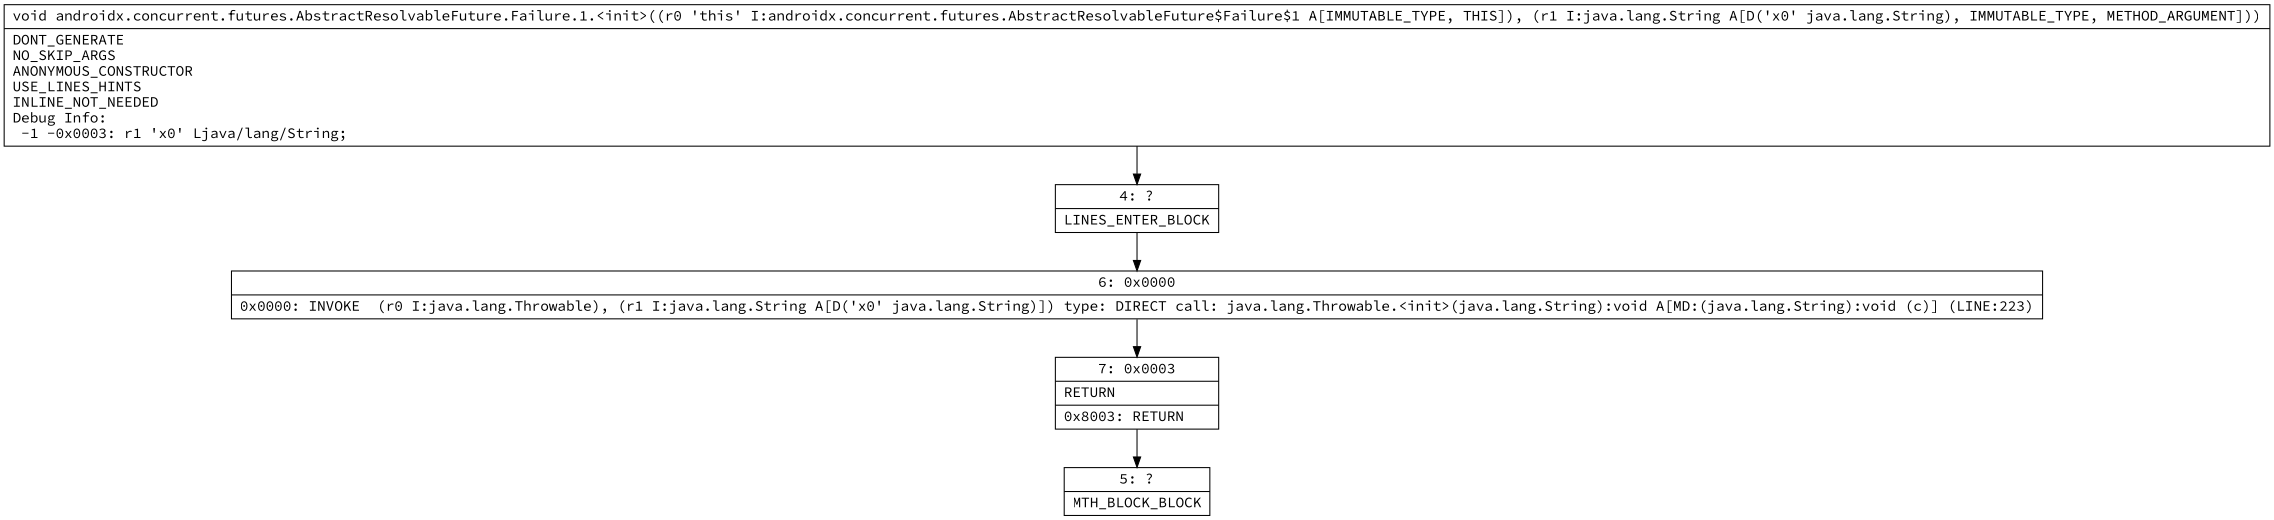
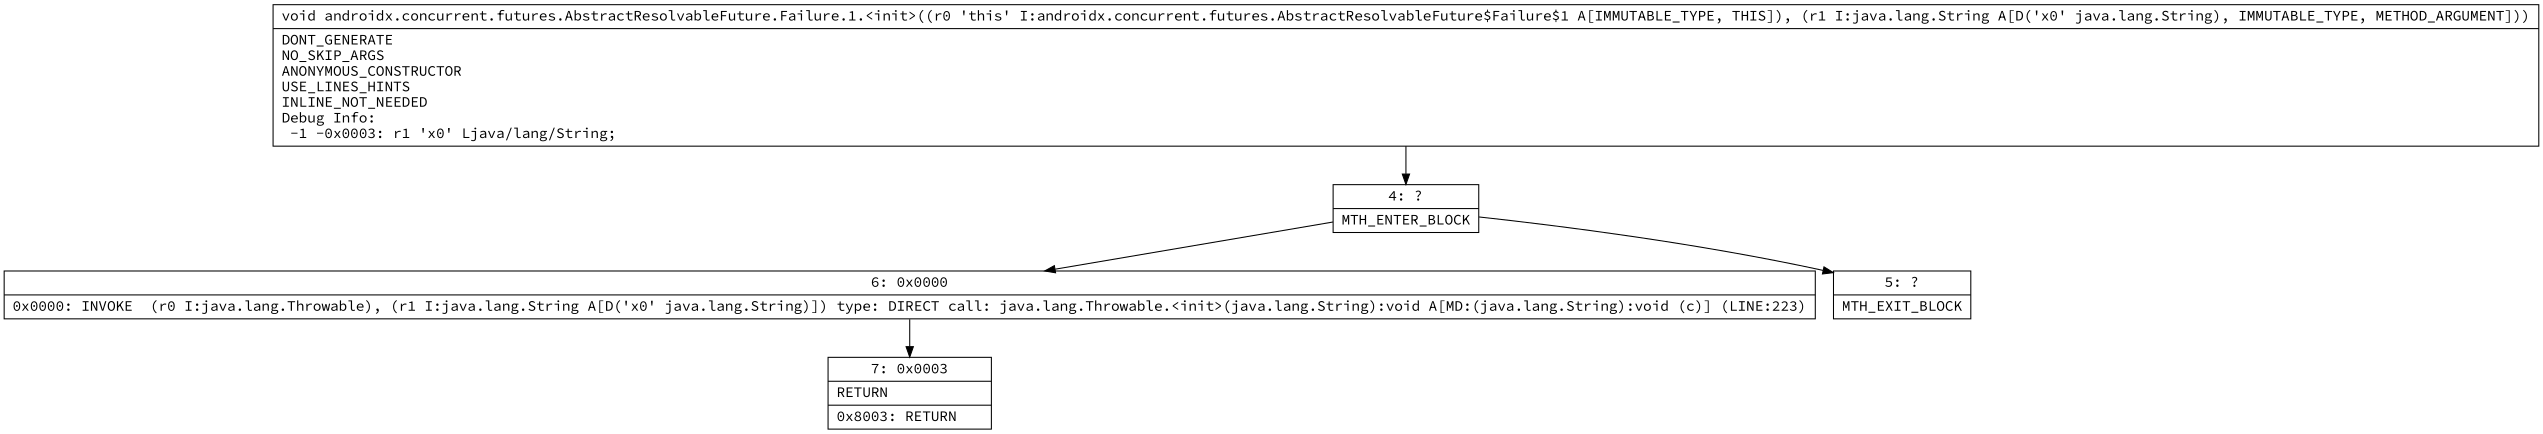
node "4: ?": text "LINES_ENTER_BLOCK" -> "MTH_ENTER_BLOCK"
edge "7: 0x0003" -> "5: ?": now "4: ?" -> "5: ?"
node "5: ?": text "MTH_BLOCK_BLOCK" -> "MTH_EXIT_BLOCK"
